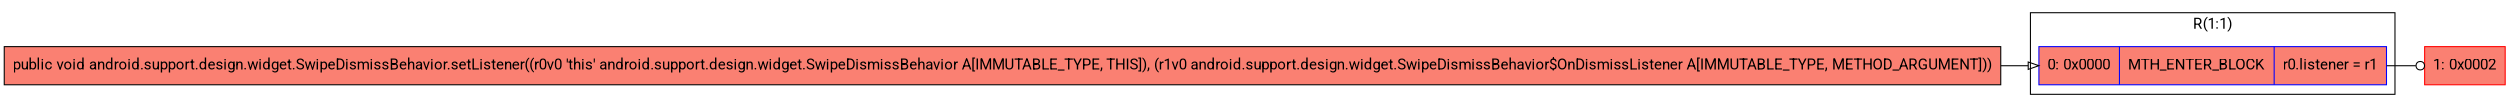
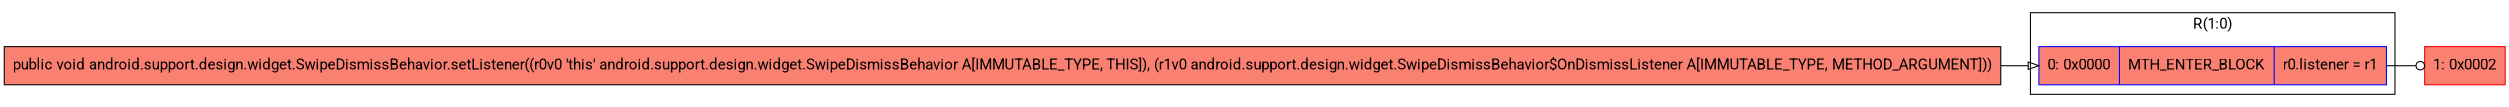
cluster "R(1:1)": label "R(1:1)" -> "R(1:0)"
